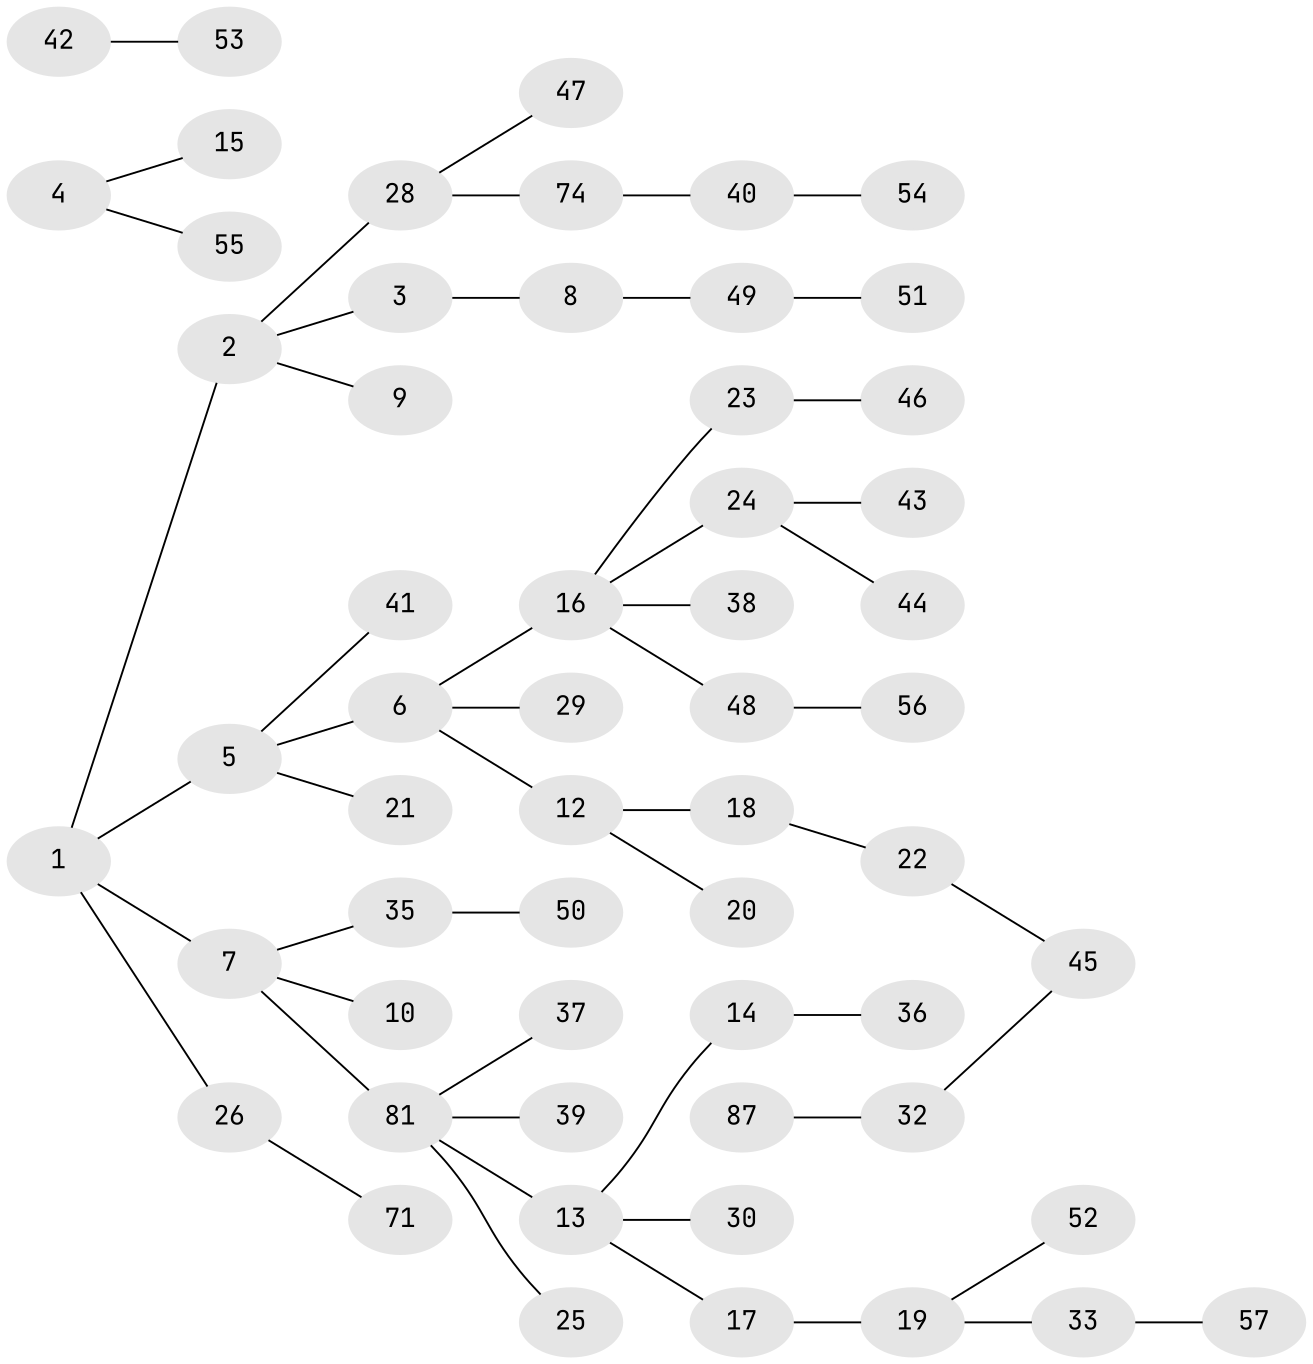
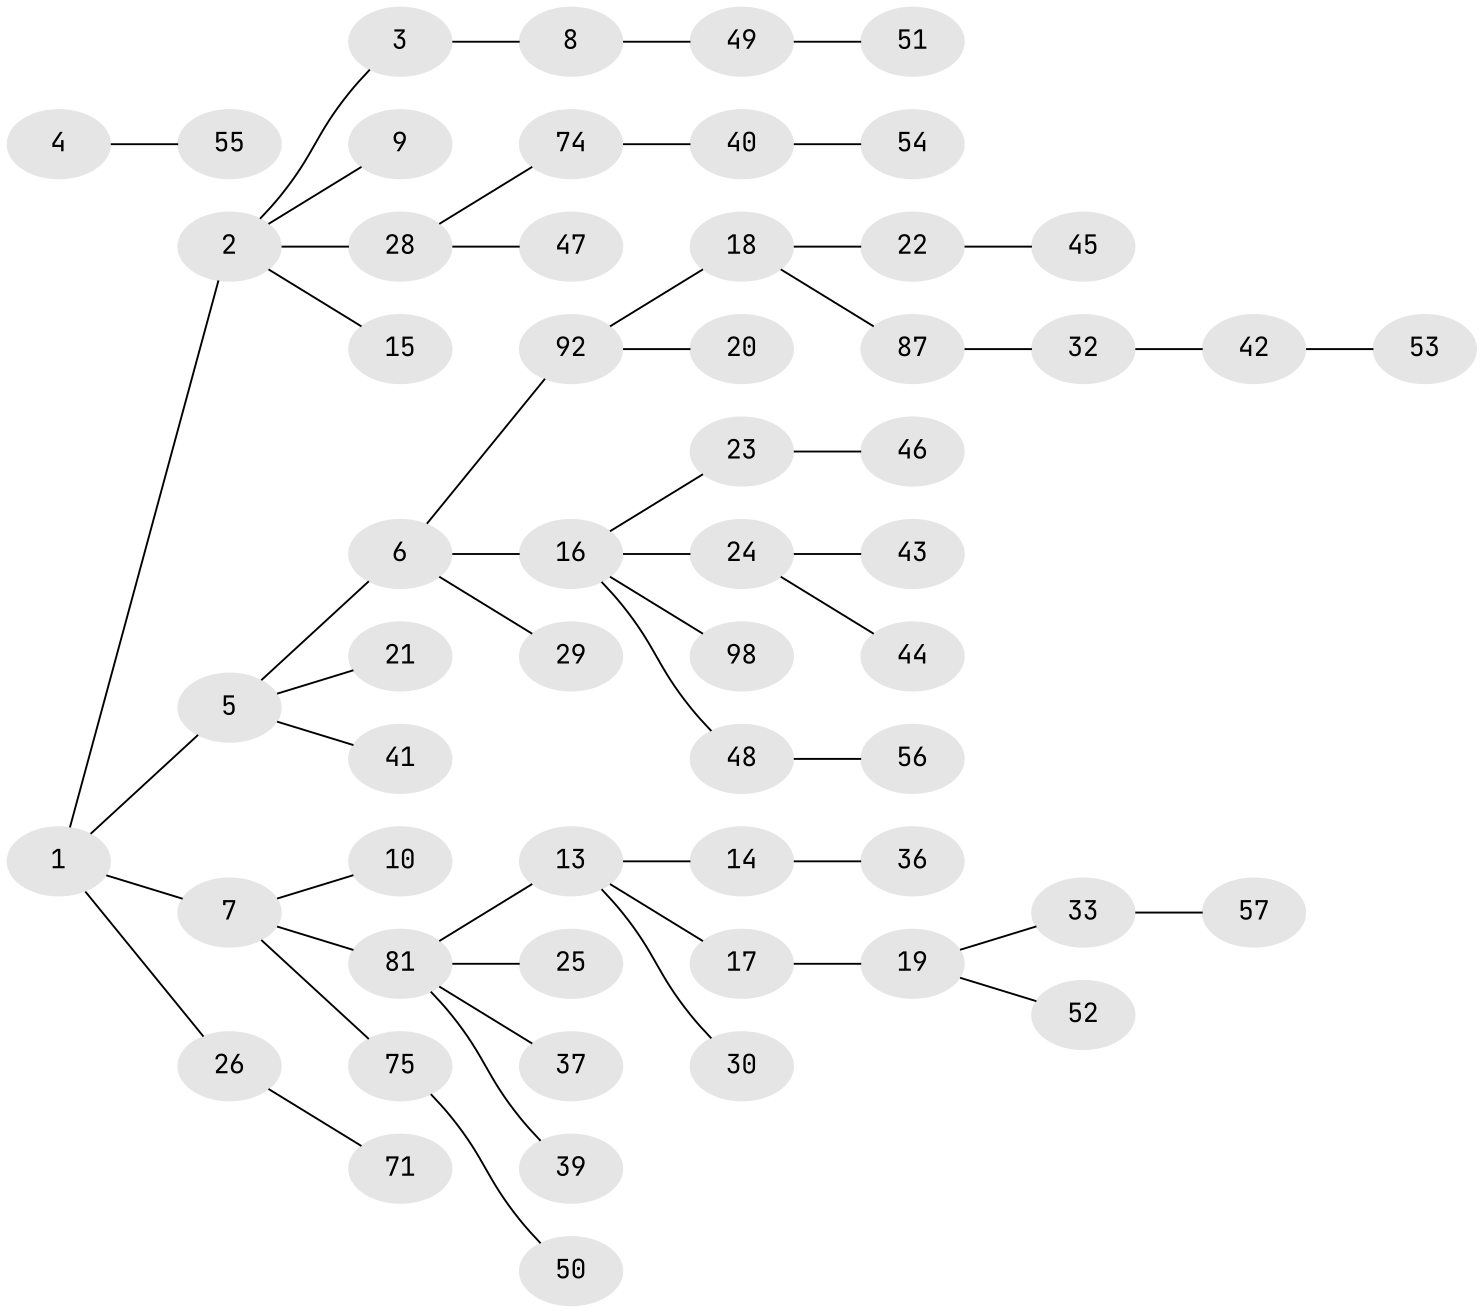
edge "15" -- "4": now "15" -- "2"
edge "18" -- "87": added
node "38": label "38" -> "98"
node "12": label "12" -> "92"
node "35": label "35" -> "75"
edge "45" -- "32": now "42" -- "32"
